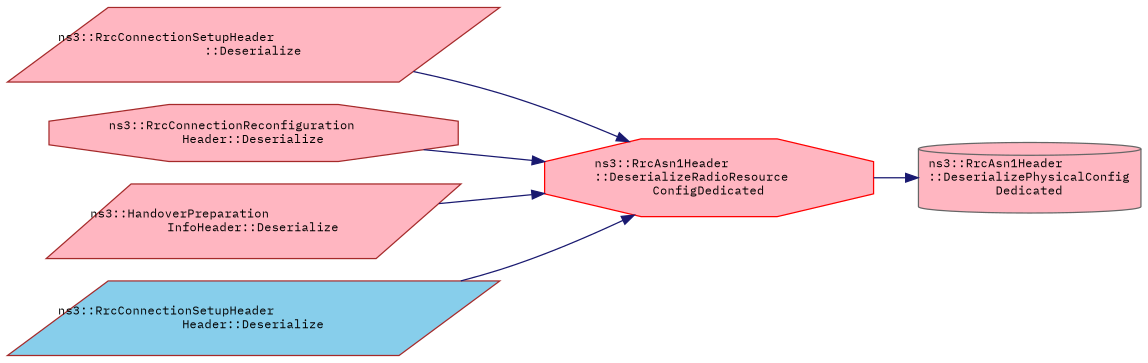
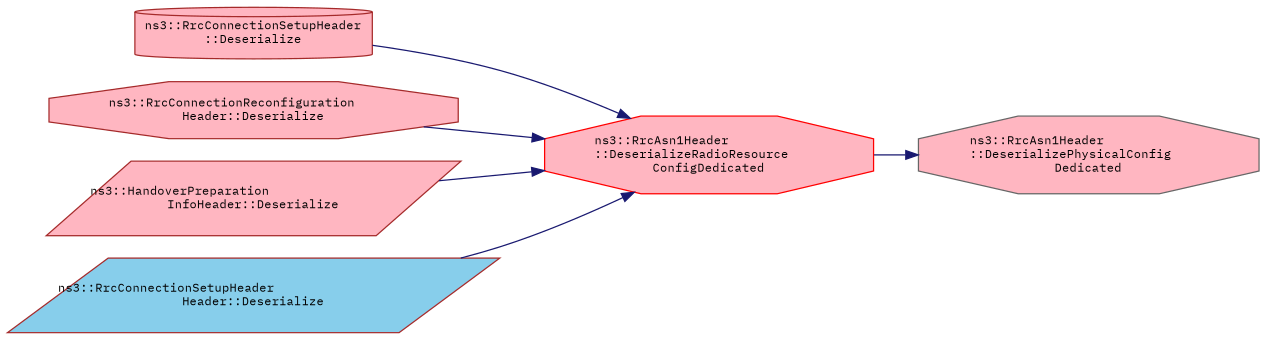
node "ns3::RrcConnectionSetupHeader ::Deserialize": shape parallelogram -> cylinder
node "ns3::RrcAsn1Header ::DeserializePhysicalConfig Dedicated": shape cylinder -> octagon
